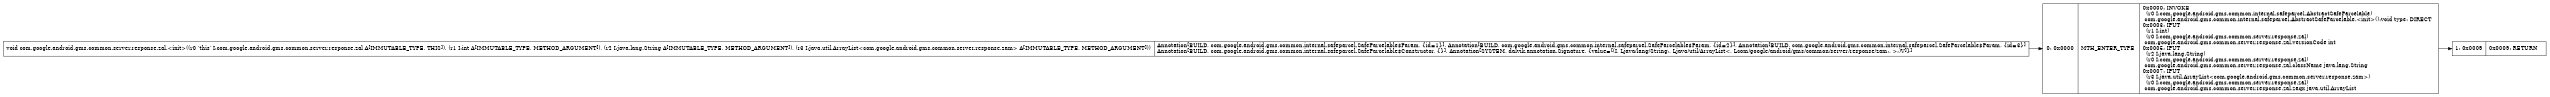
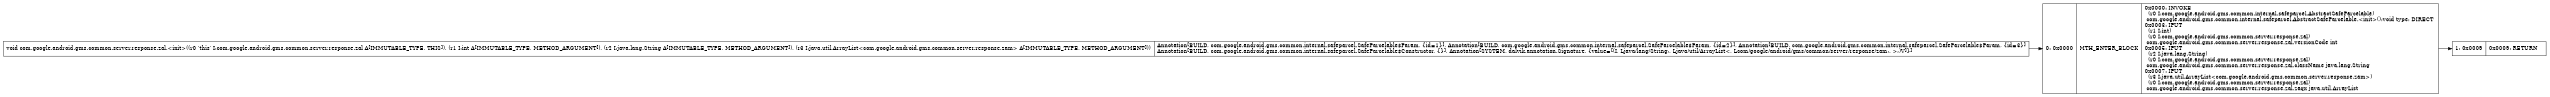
node "0: 0x0000": text "MTH_ENTER_TYPE" -> "MTH_ENTER_BLOCK"
